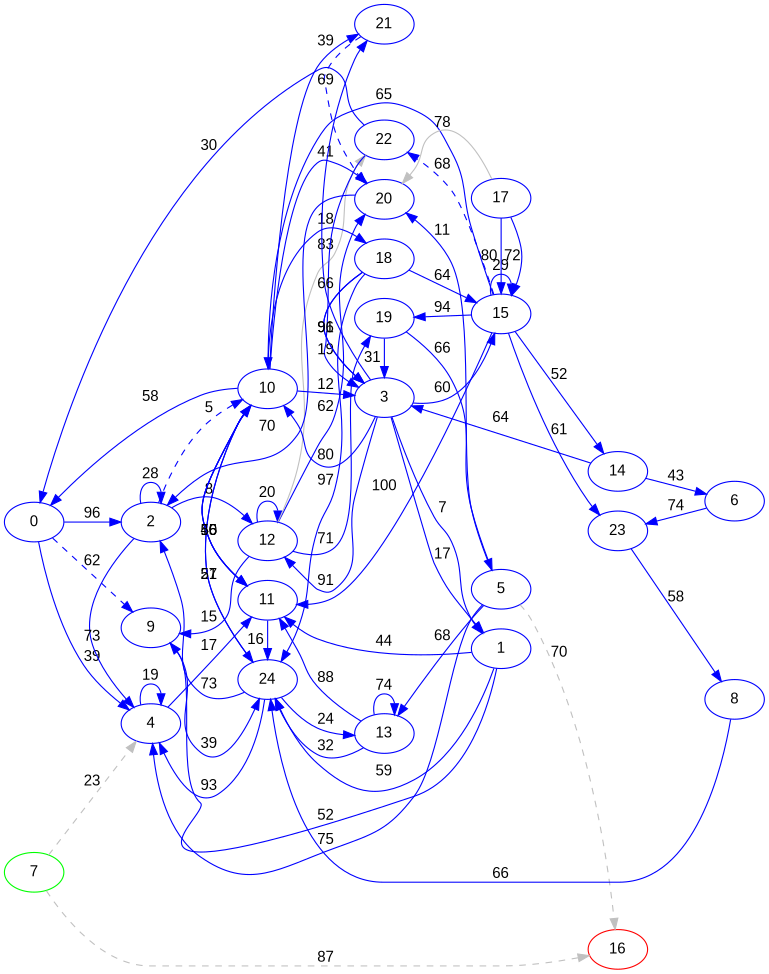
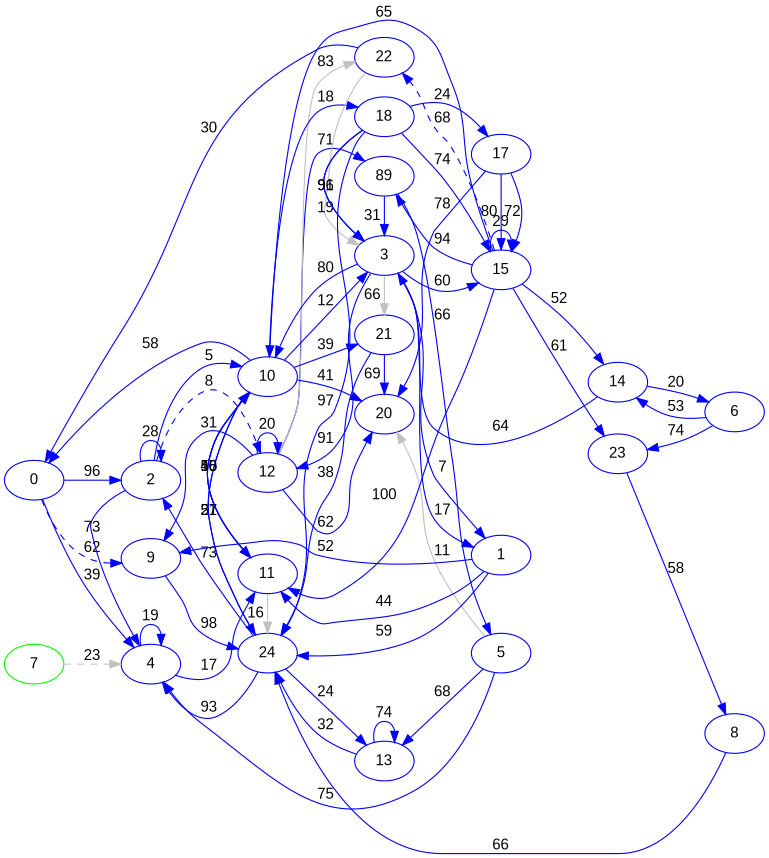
edge "21" -> "20": style dashed -> solid
edge "18" -> "17": added, label "24"
edge "17" -> "20": color grey -> blue
edge "3" -> "21": color blue -> grey
edge "22" -> "3": color blue -> grey
edge "18" -> "15": label "64" -> "74"
node "19": label "19" -> "89"
edge "5" -> "20": color blue -> grey
edge "6" -> "14": added, label "53"
edge "20" -> "2": removed, label "70"
edge "2" -> "10": style dashed -> solid
edge "14" -> "6": label "43" -> "20"
edge "21" -> "24": added, label "38"
edge "2" -> "12": style solid -> dashed
edge "12" -> "9": label "15" -> "31"
edge "11" -> "24": color blue -> grey
edge "13" -> "11": removed, label "88"
edge "9" -> "24": label "39" -> "98"
node "16": removed
